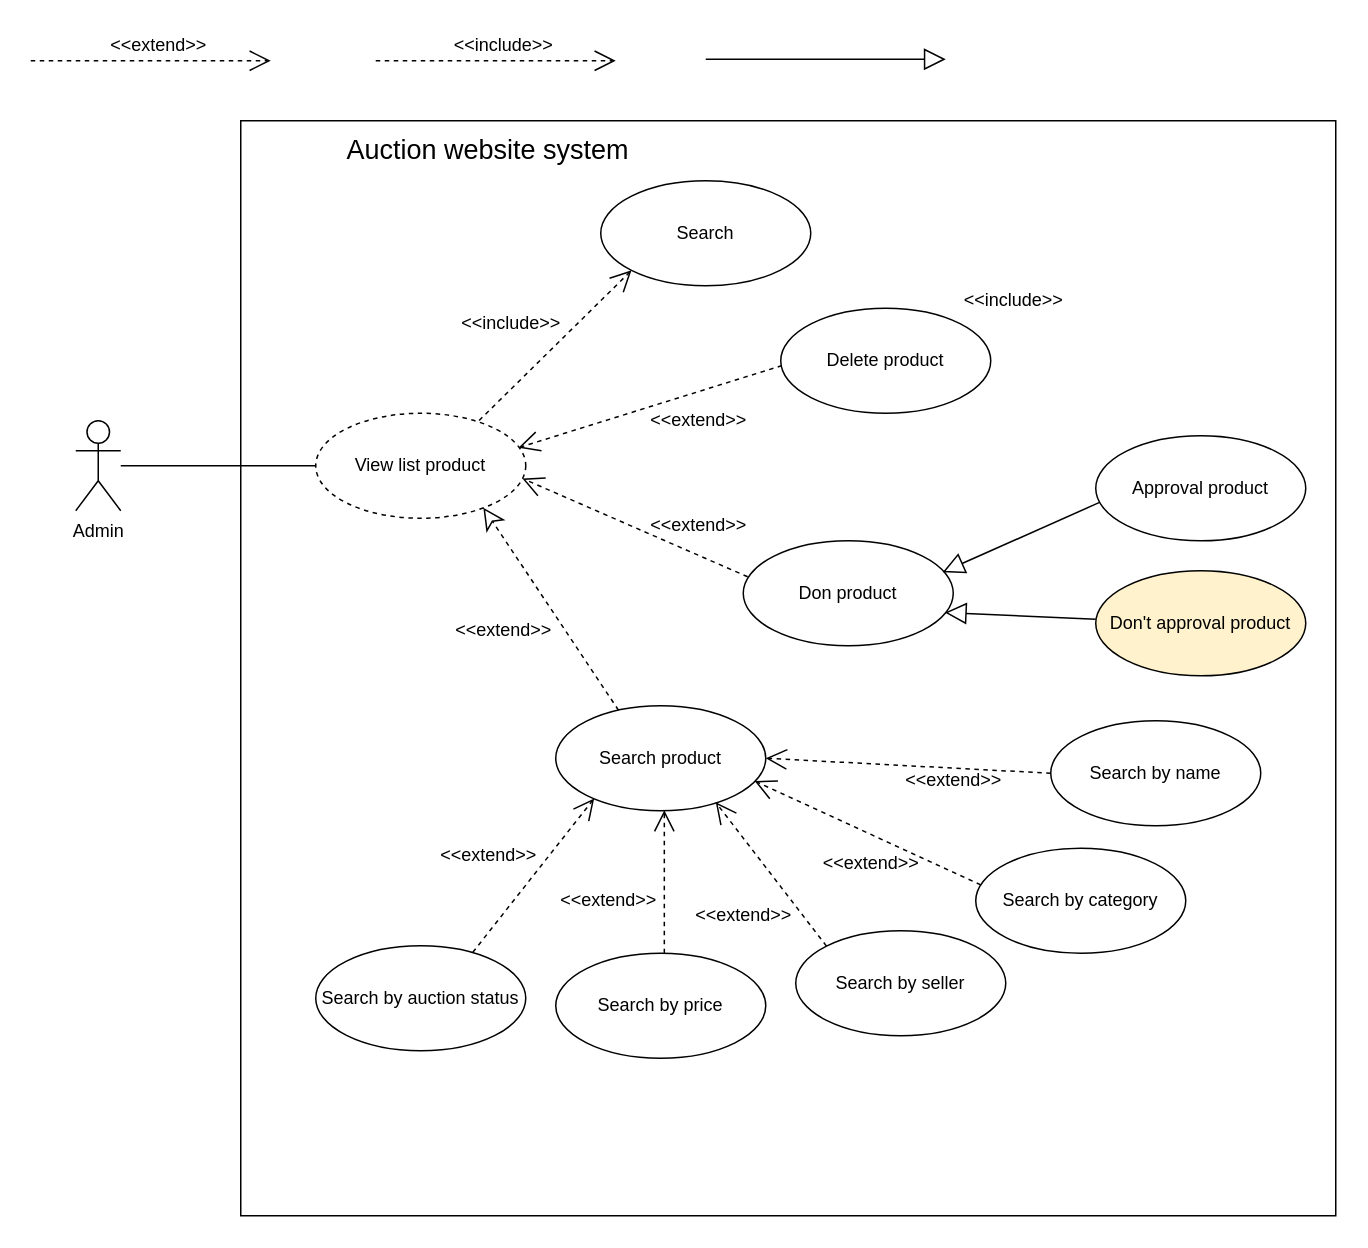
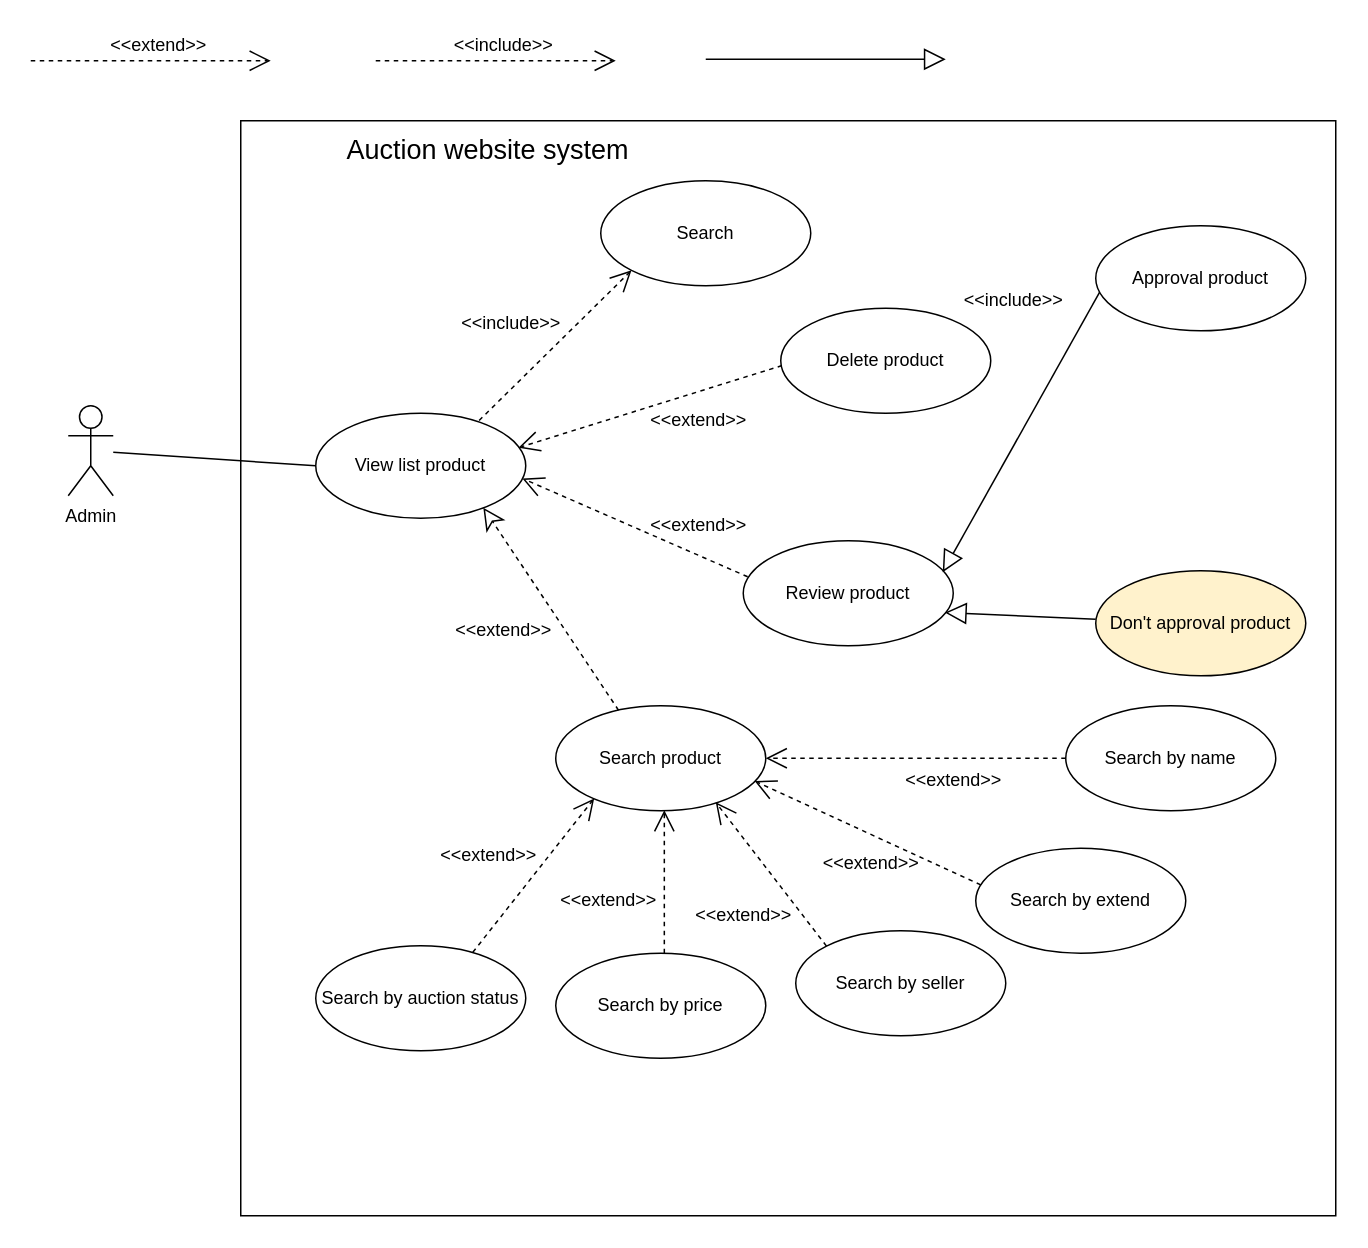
node "Admin": moved (98, 466) -> (91, 451)
node "View list product": style dashed -> solid
node "Approval product": moved (1201, 488) -> (1201, 278)
node "Don product": label "Don product" -> "Review product"
node "Search by name": moved (1156, 773) -> (1171, 758)
node "Search by category": label "Search by category" -> "Search by extend"
